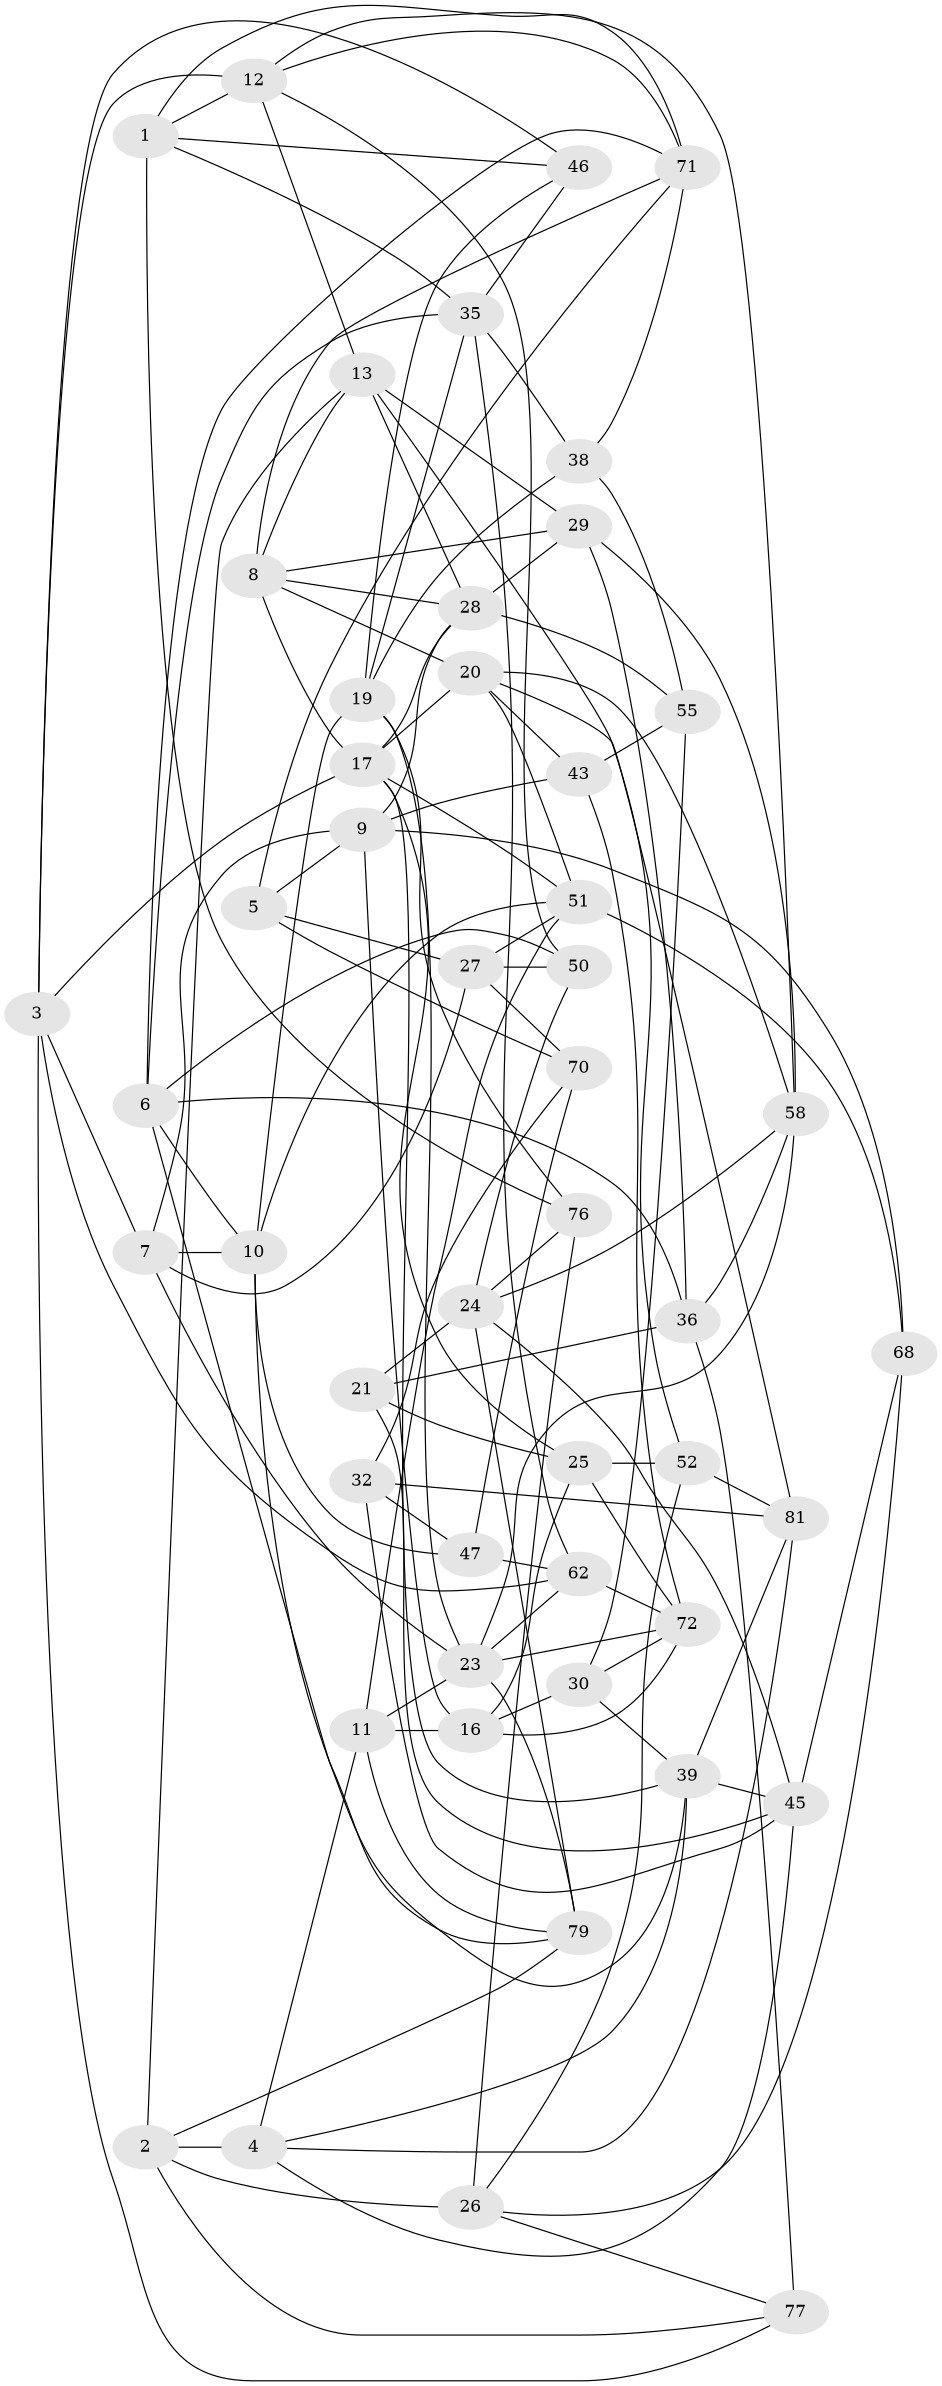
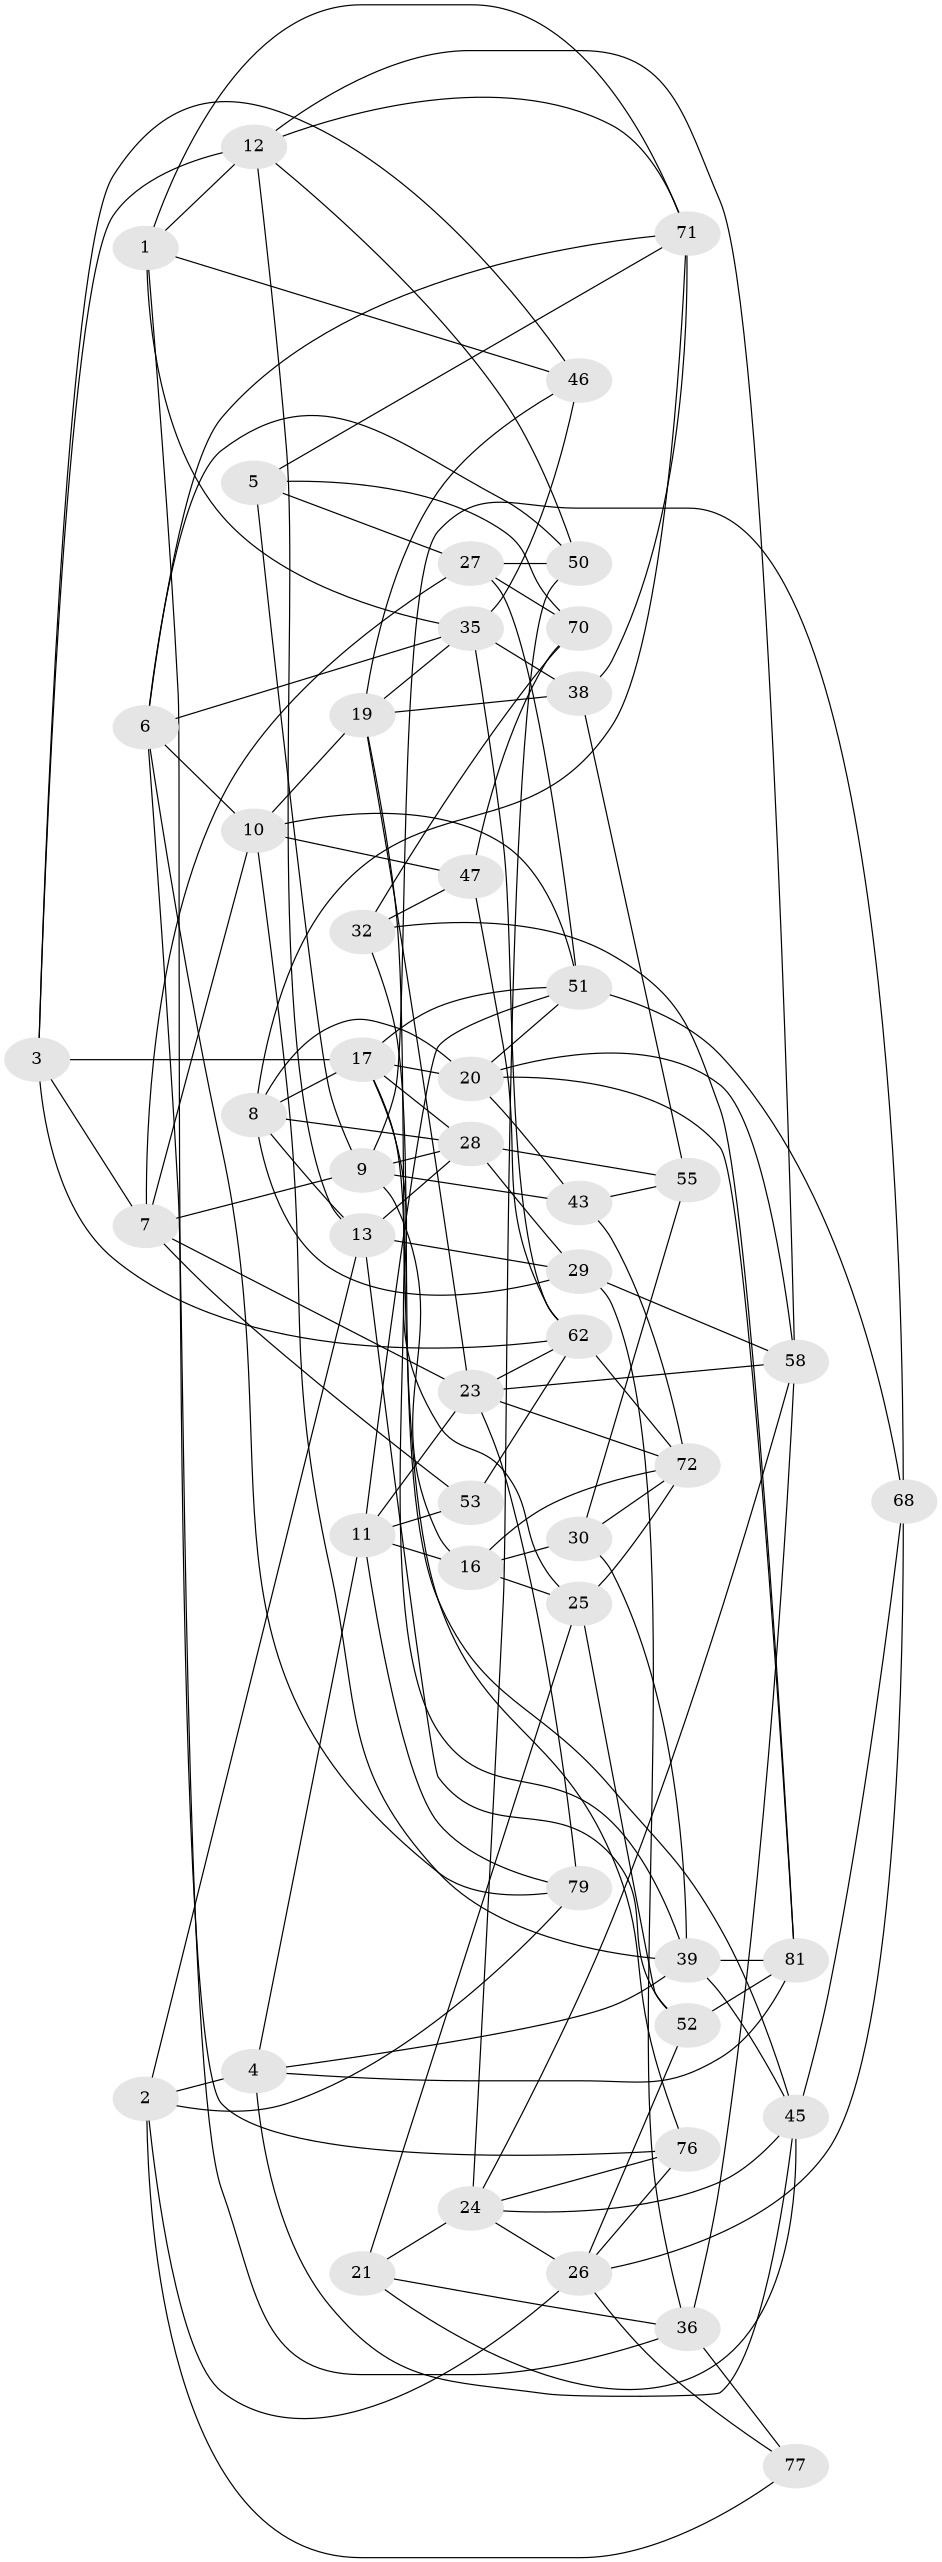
node "53": added
edge "24" -- "79": now "24" -- "26"
edge "3" -- "77": removed
